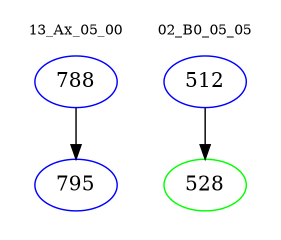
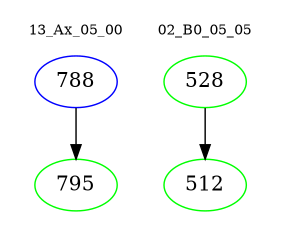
node "512": color blue -> green
edge "512" -> "528": reversed
node "795": color blue -> green
